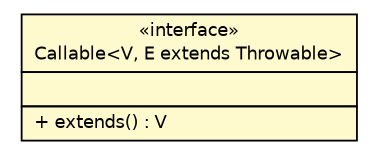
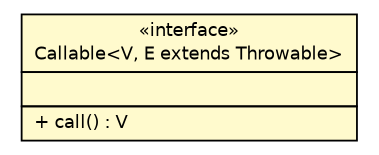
node "Callable<V, E extends Throwable>": text "+ extends() : V" -> "+ call() : V"
